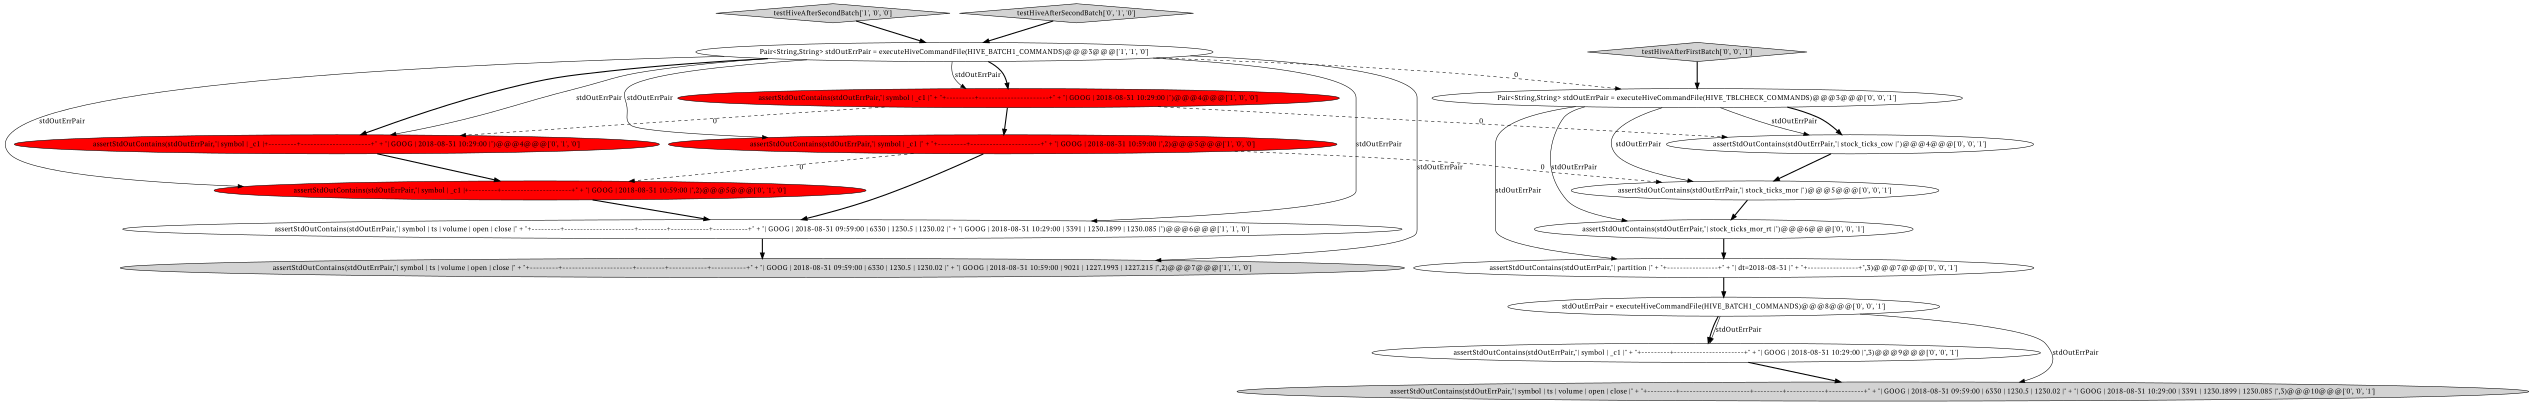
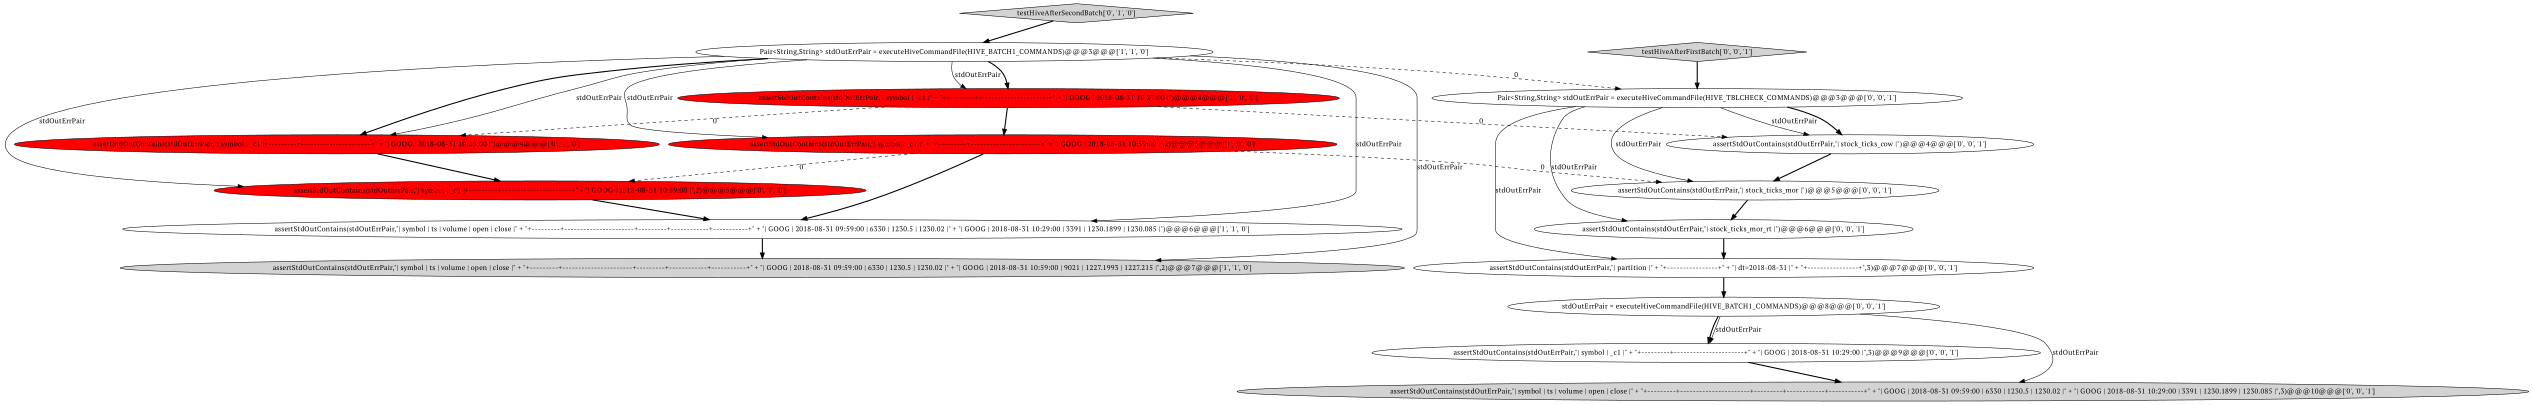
node "testHiveAfterSecondBatch['1', '0', '0']": removed
